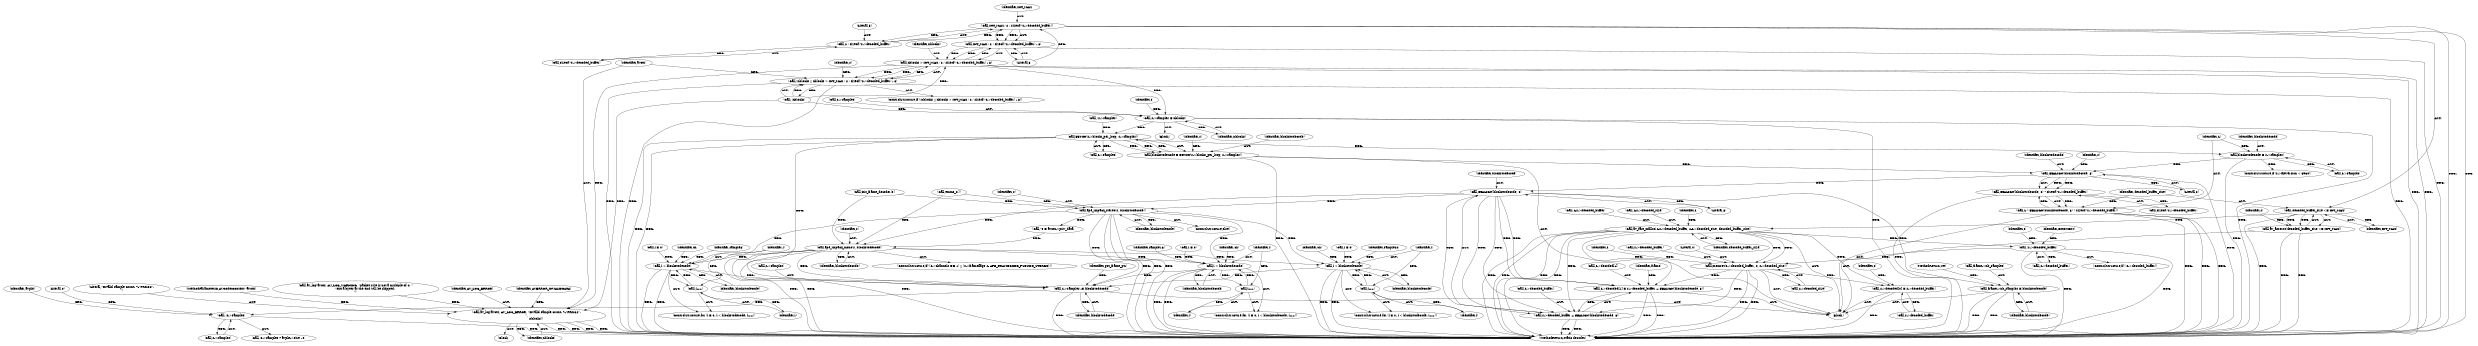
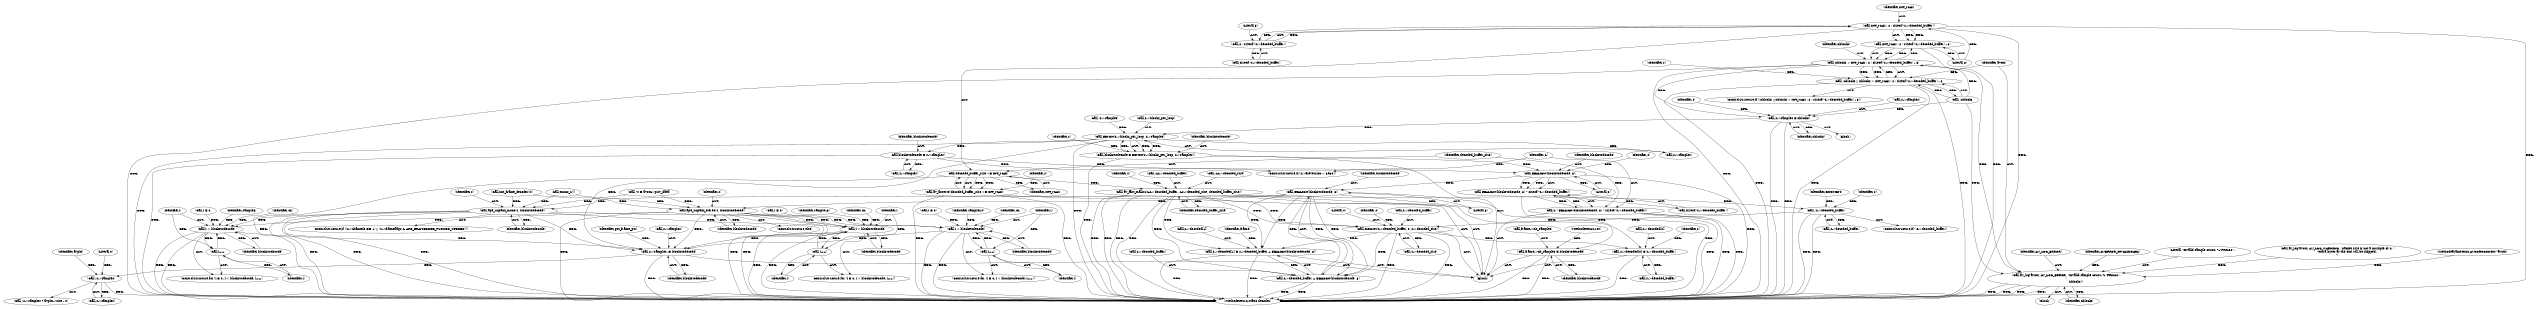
node "(Call,s->blocks_per_loop)": added
edge "(Identifier,L)" -> "(Call,blockstodecode = s->samples)": now "(Identifier,L)" -> "(ControlStructure,if (s->fileversion < 3930))"
edge "(Call,ape_unpack_stereo(s, blockstodecode))" -> "(Call,*s = avctx->priv_data)": reversed
node "(Call,s->decoded[0])": added
